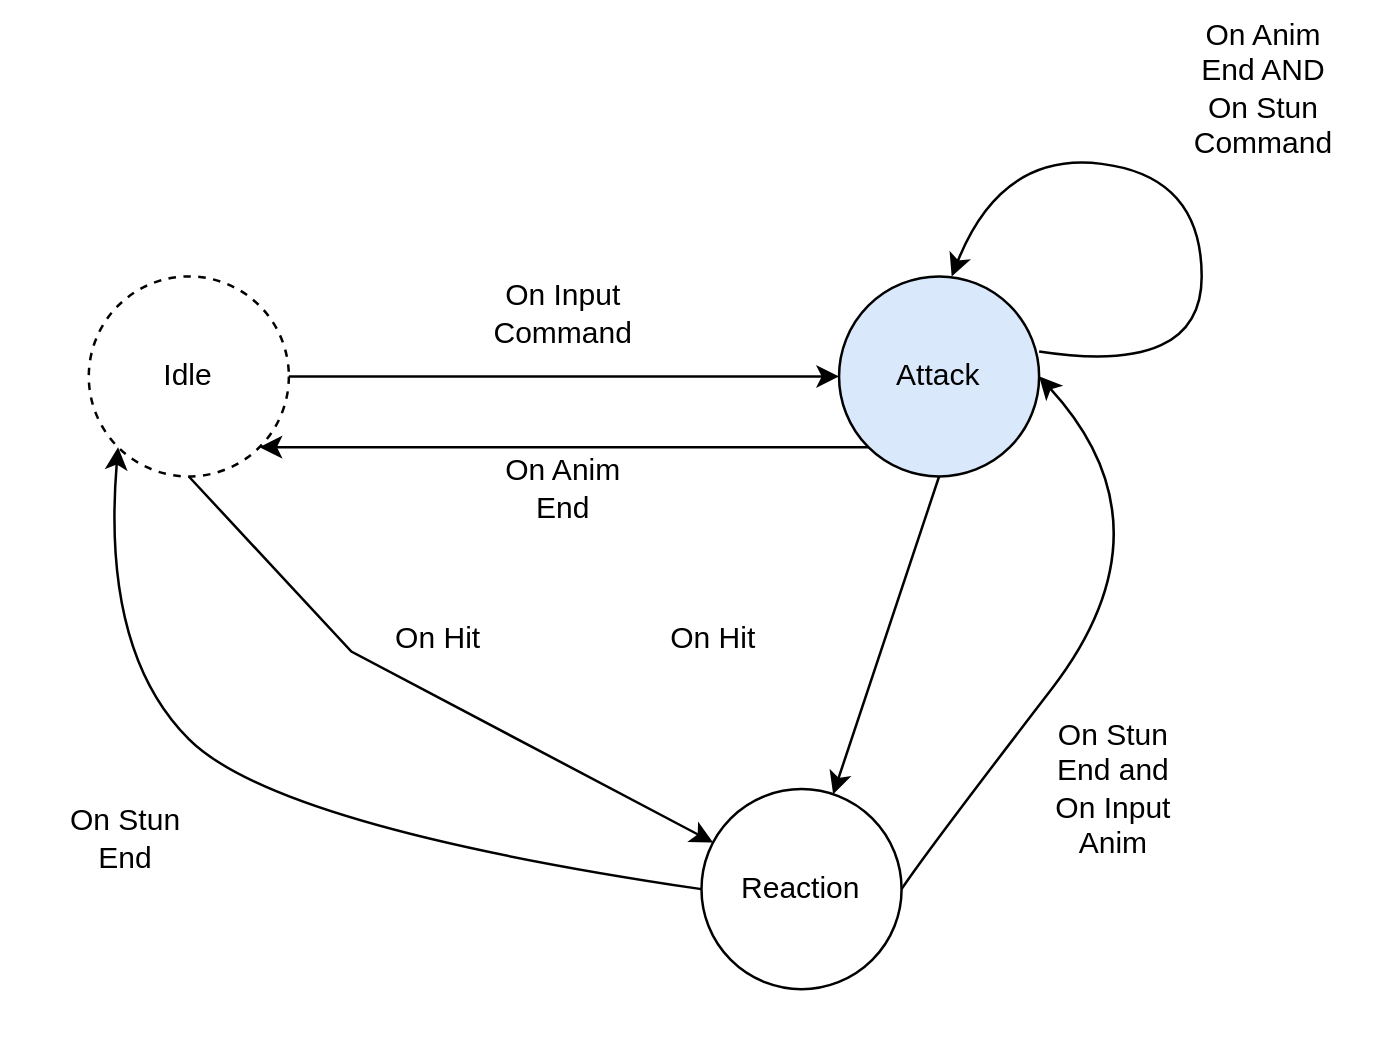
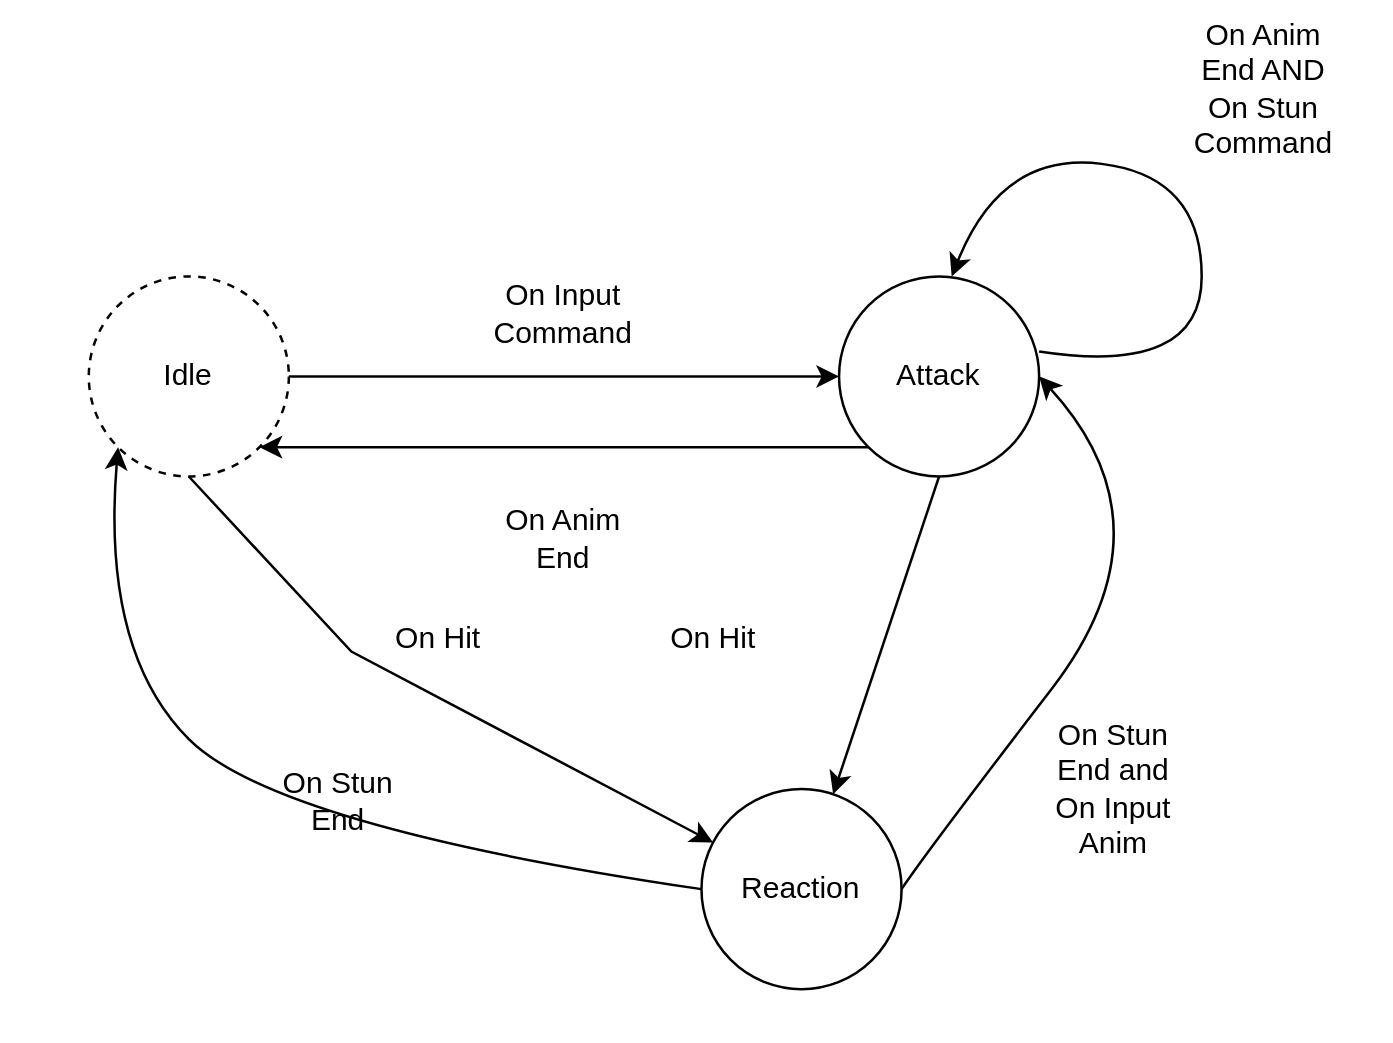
node "Attack": fillcolor #dae8fc -> #ffffff
node "On Anim End": moved (564, 489) -> (564, 539)
node "On Stun End": moved (126, 839) -> (339, 801)
